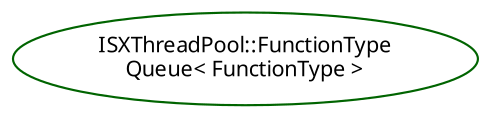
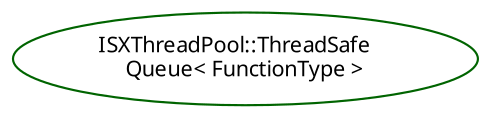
node "ISXThreadPool::FunctionType Queue< FunctionType >": label "ISXThreadPool::FunctionType Queue< FunctionType >" -> "ISXThreadPool::ThreadSafe Queue< FunctionType >"
